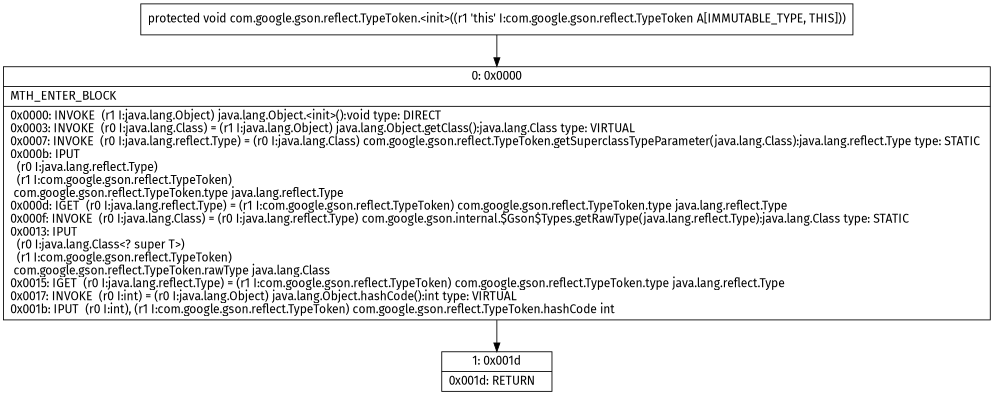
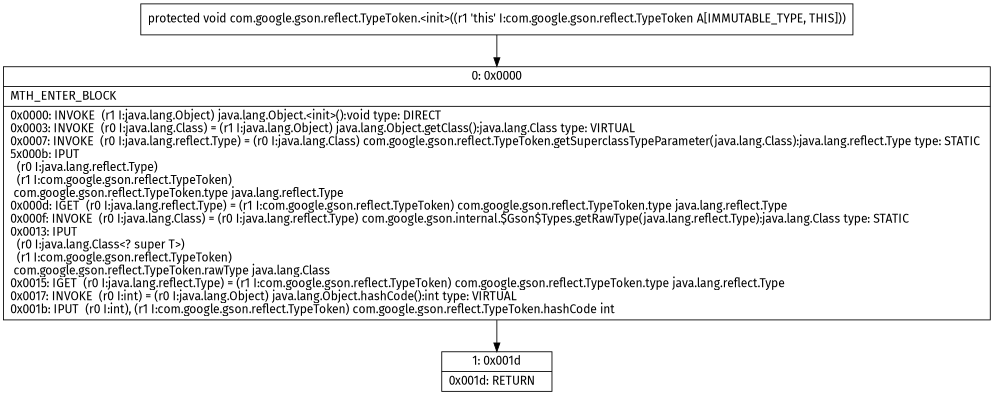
node "0: 0x0000": text "0x000b: IPUT" -> "5x000b: IPUT"
